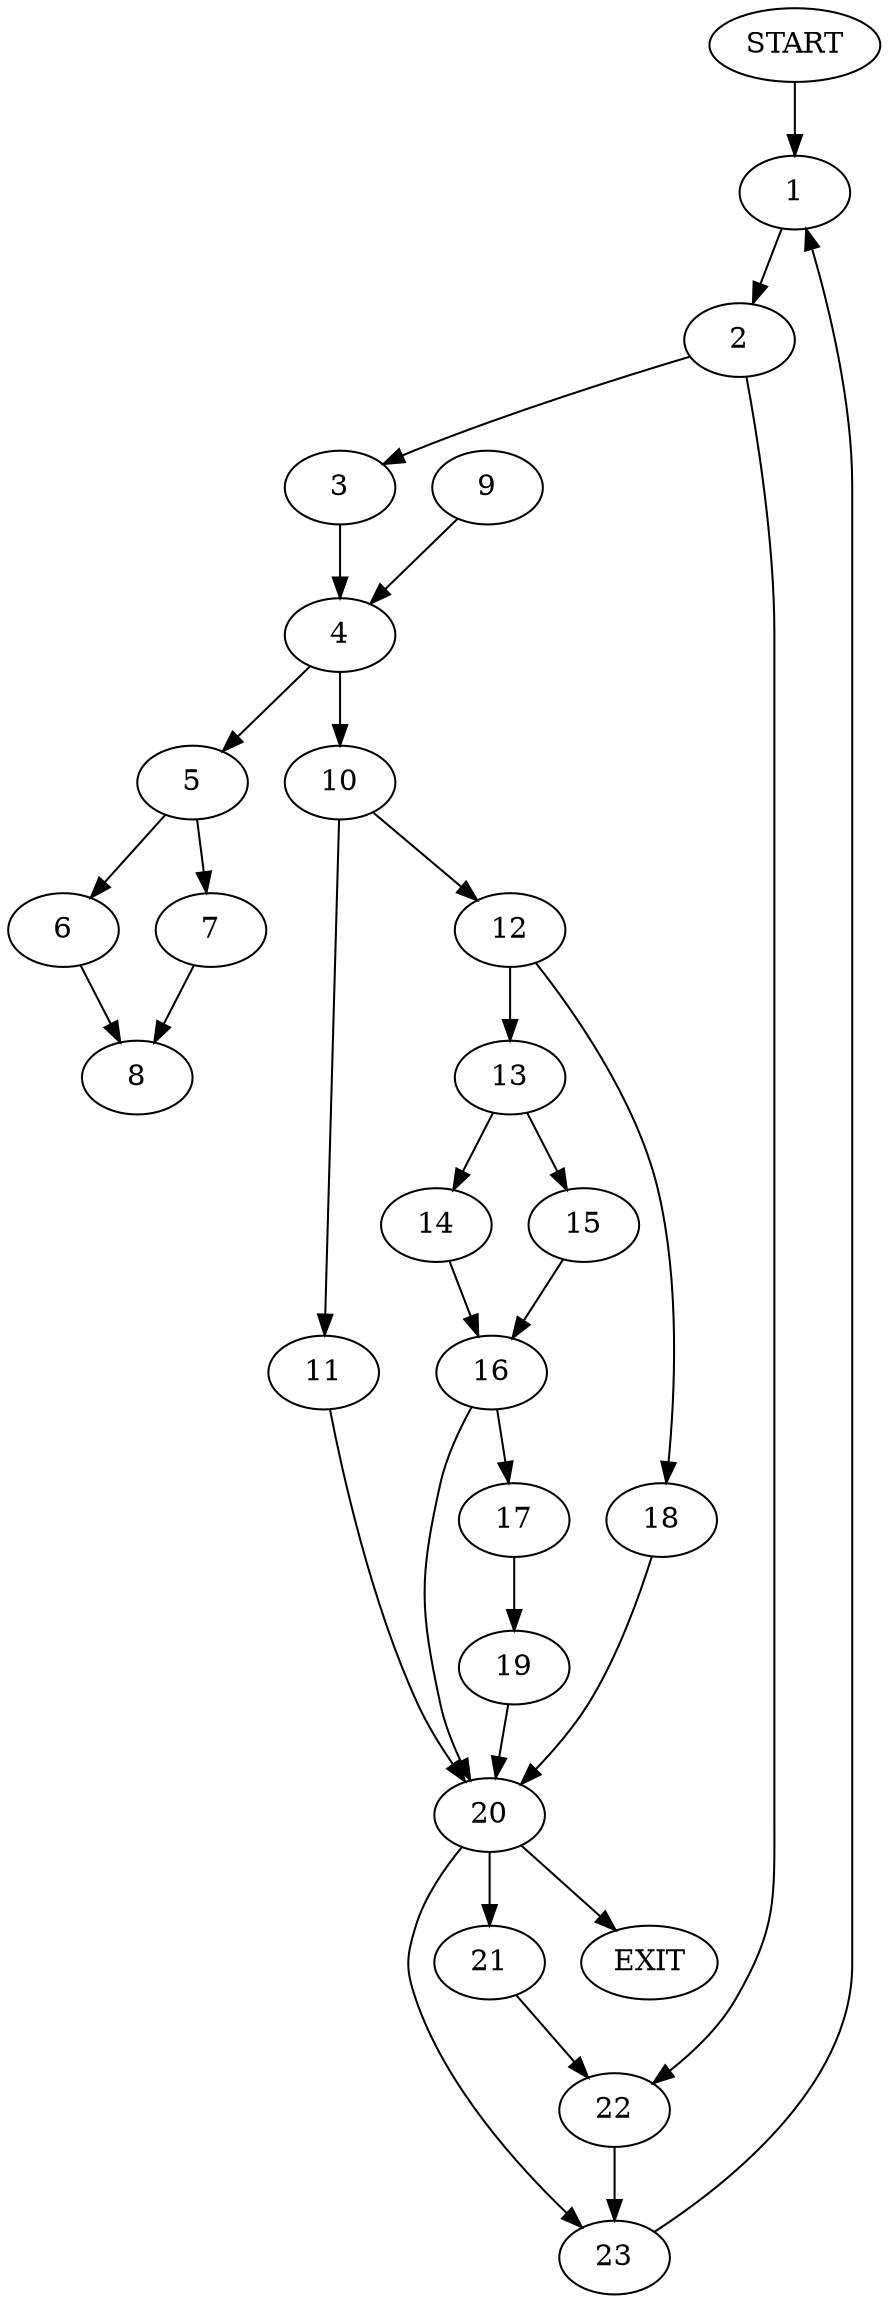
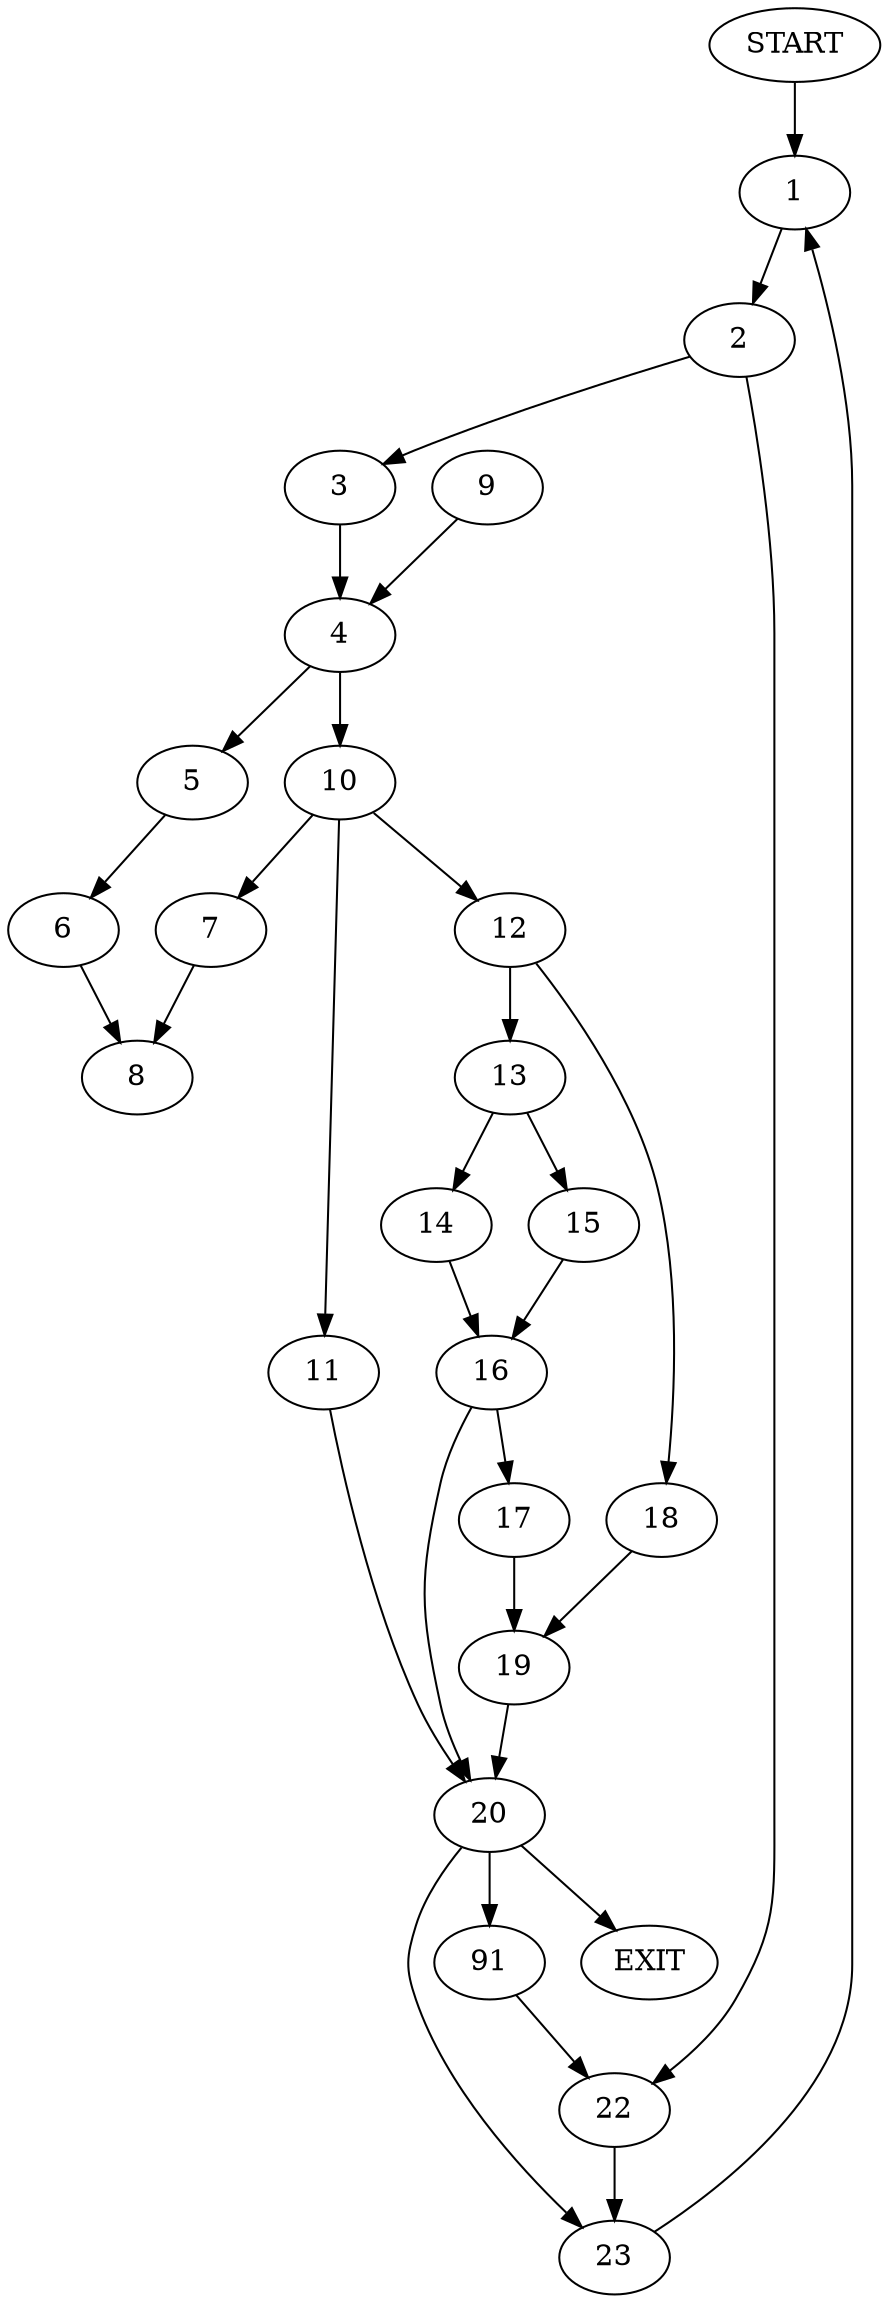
edge "5" -> "7": now "10" -> "7"
edge "18" -> "20": now "18" -> "19"
node "21": label "21" -> "91"
